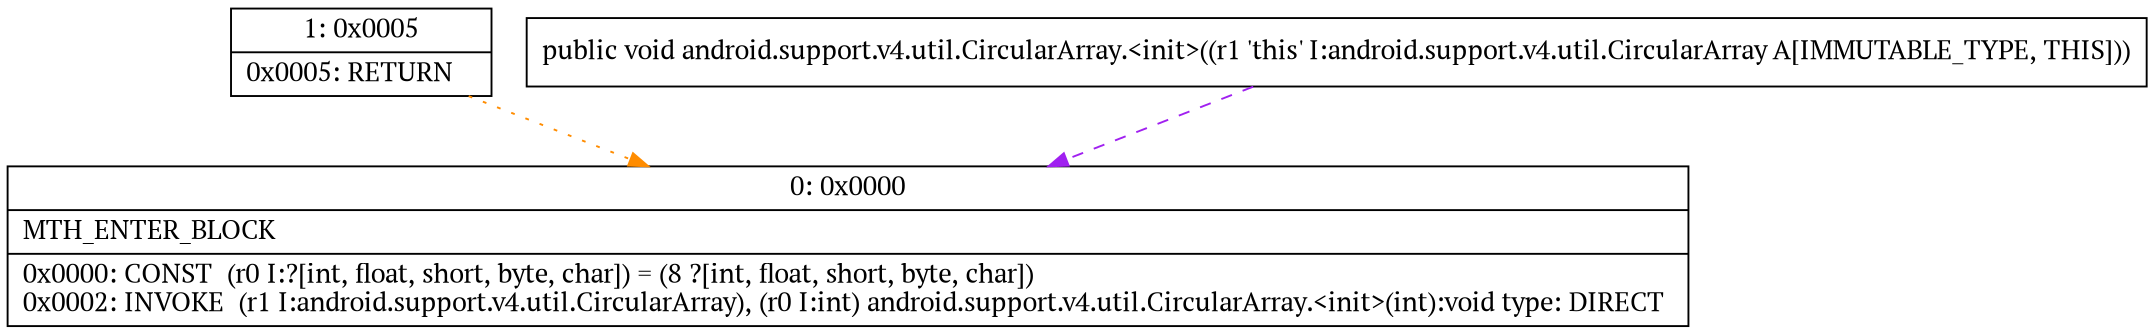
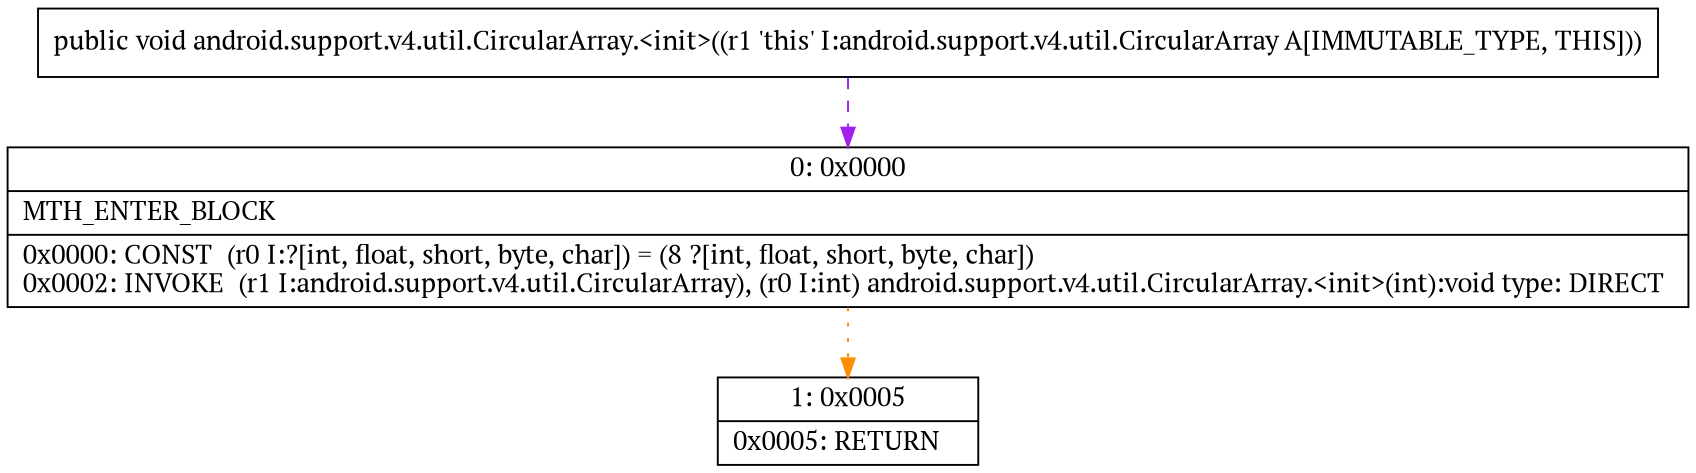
edge "1: 0x0005" -> "0: 0x0000": reversed
